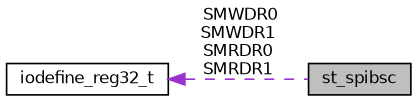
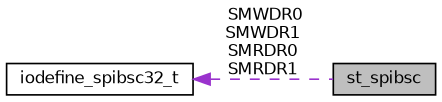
node "iodefine_reg32_t": label "iodefine_reg32_t" -> "iodefine_spibsc32_t"
